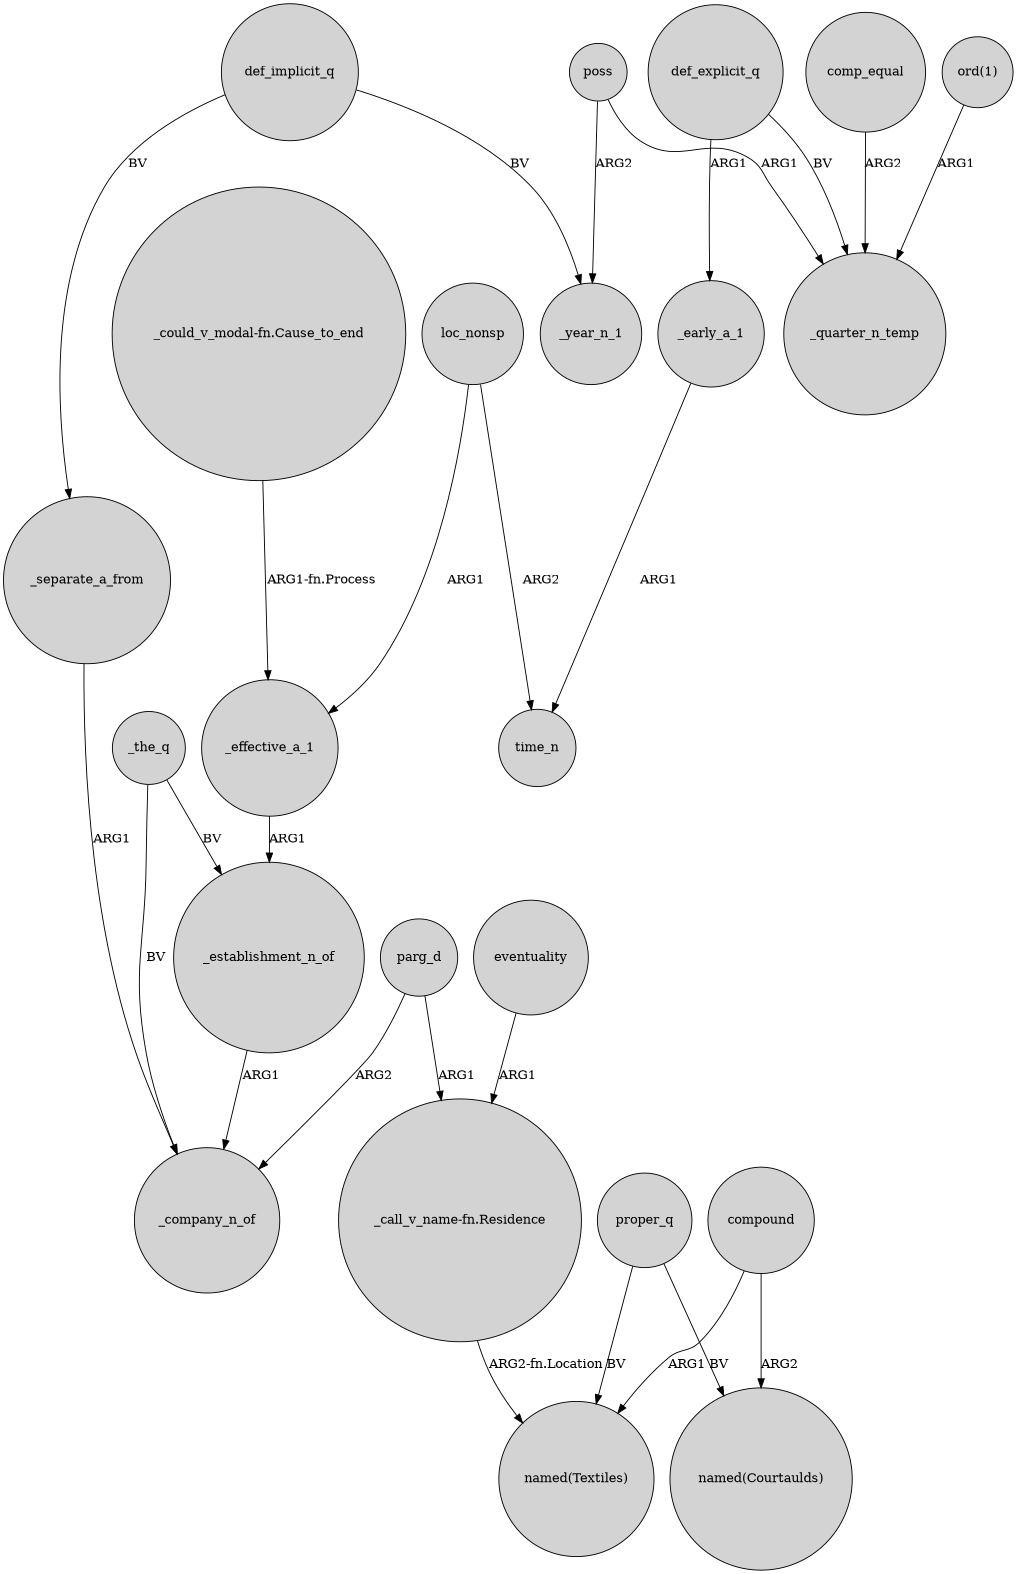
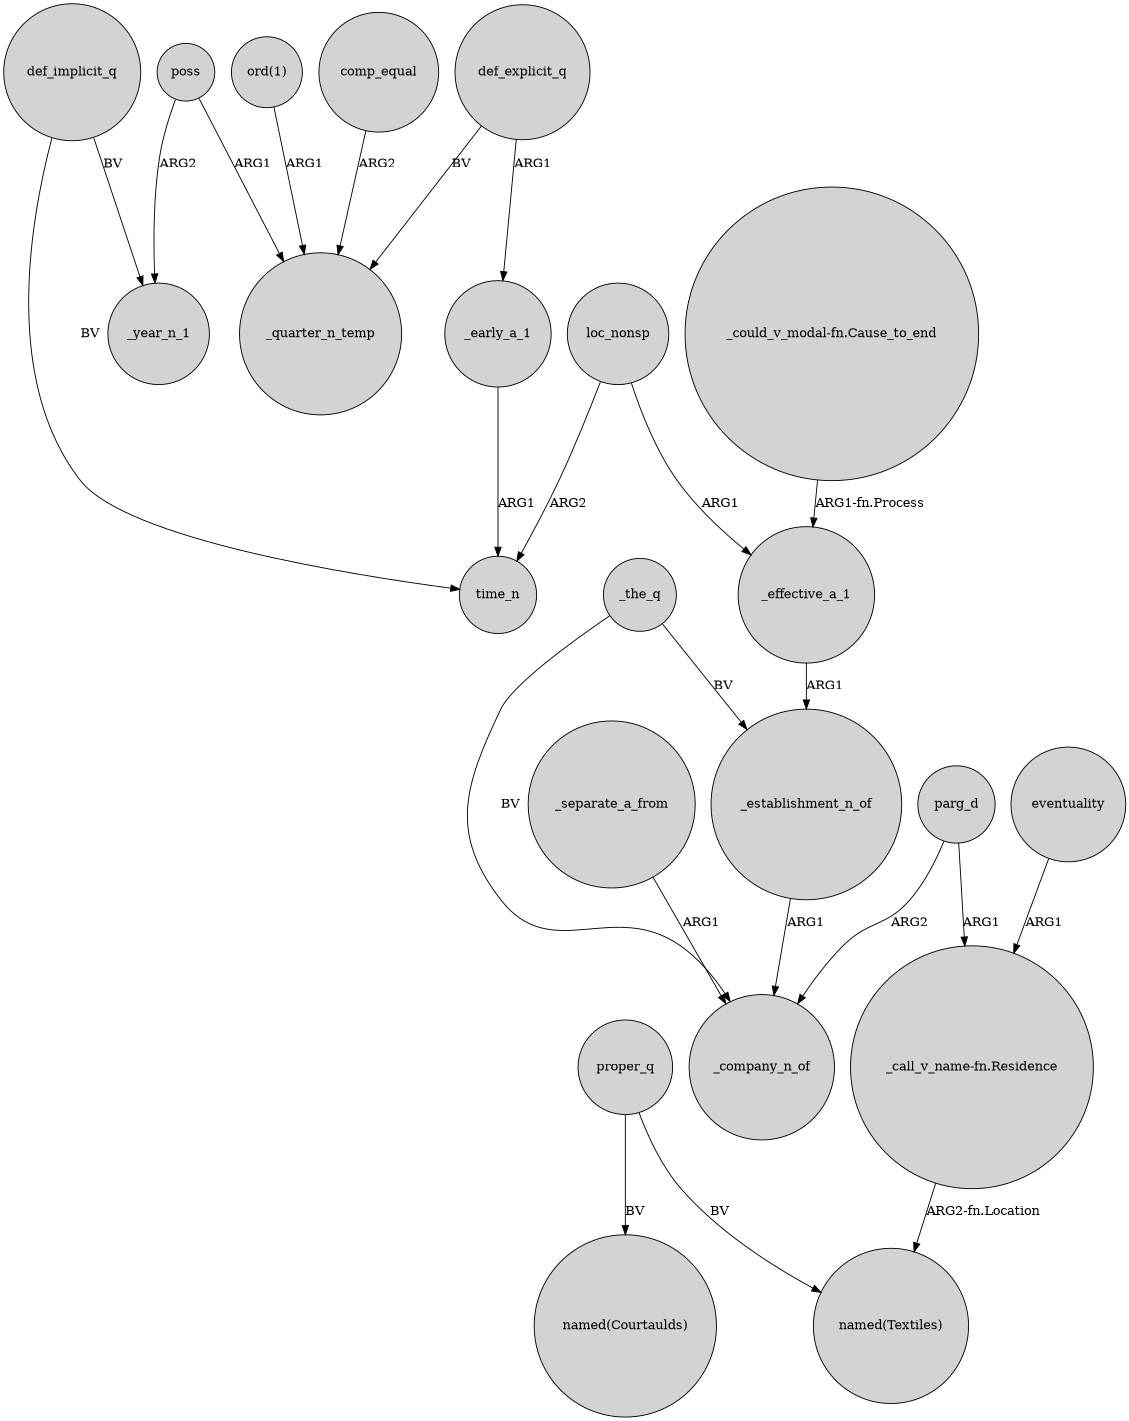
edge "def_implicit_q" -> "_separate_a_from": now "def_implicit_q" -> "time_n"
node "compound": removed
